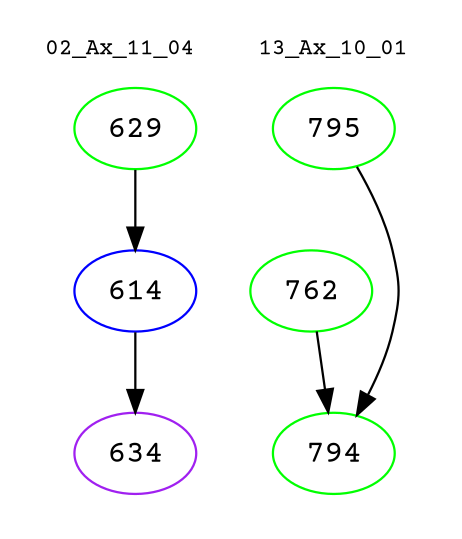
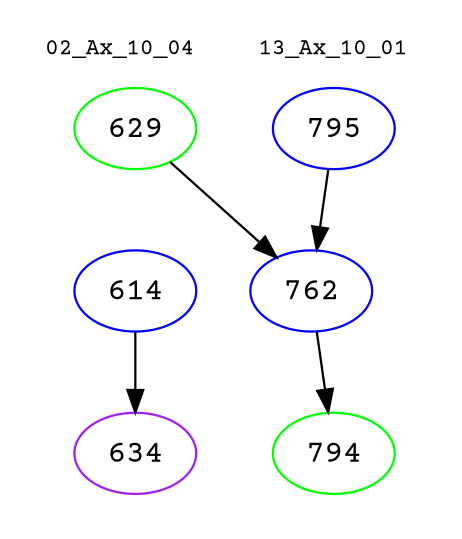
cluster "02_Ax_11_04": label "02_Ax_11_04" -> "02_Ax_10_04"
node "795": color green -> blue
edge "629" -> "614": now "629" -> "762"
edge "795" -> "794": now "795" -> "762"
node "762": color green -> blue
